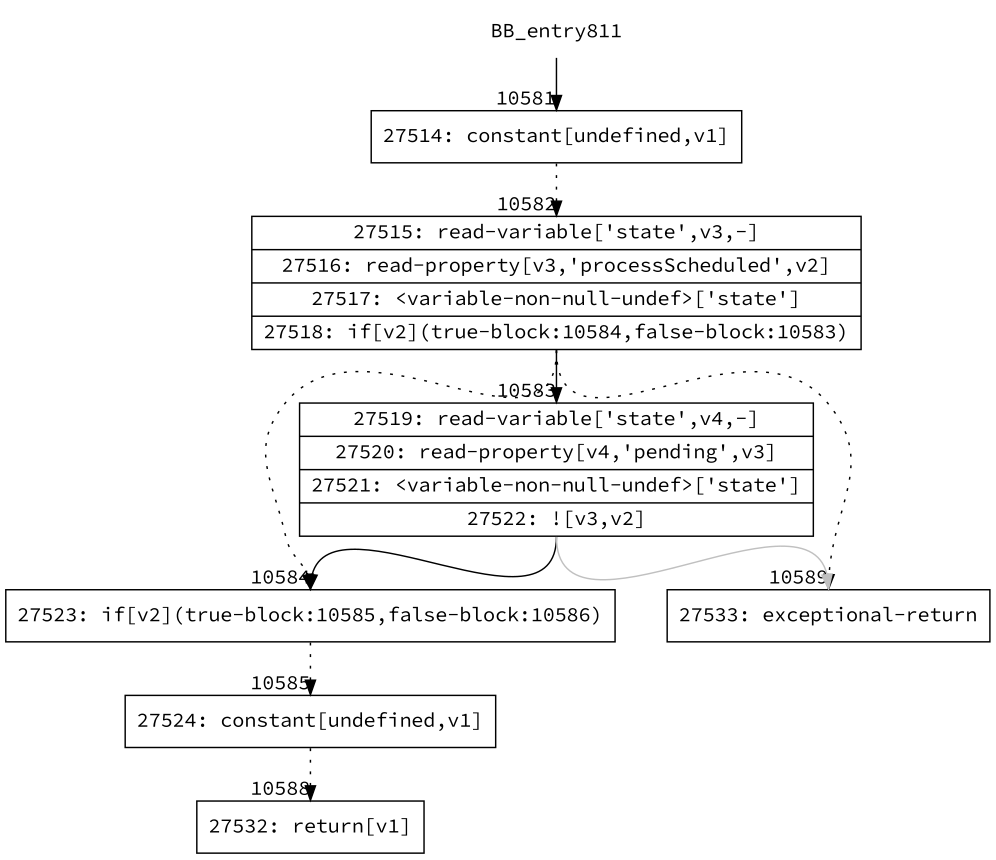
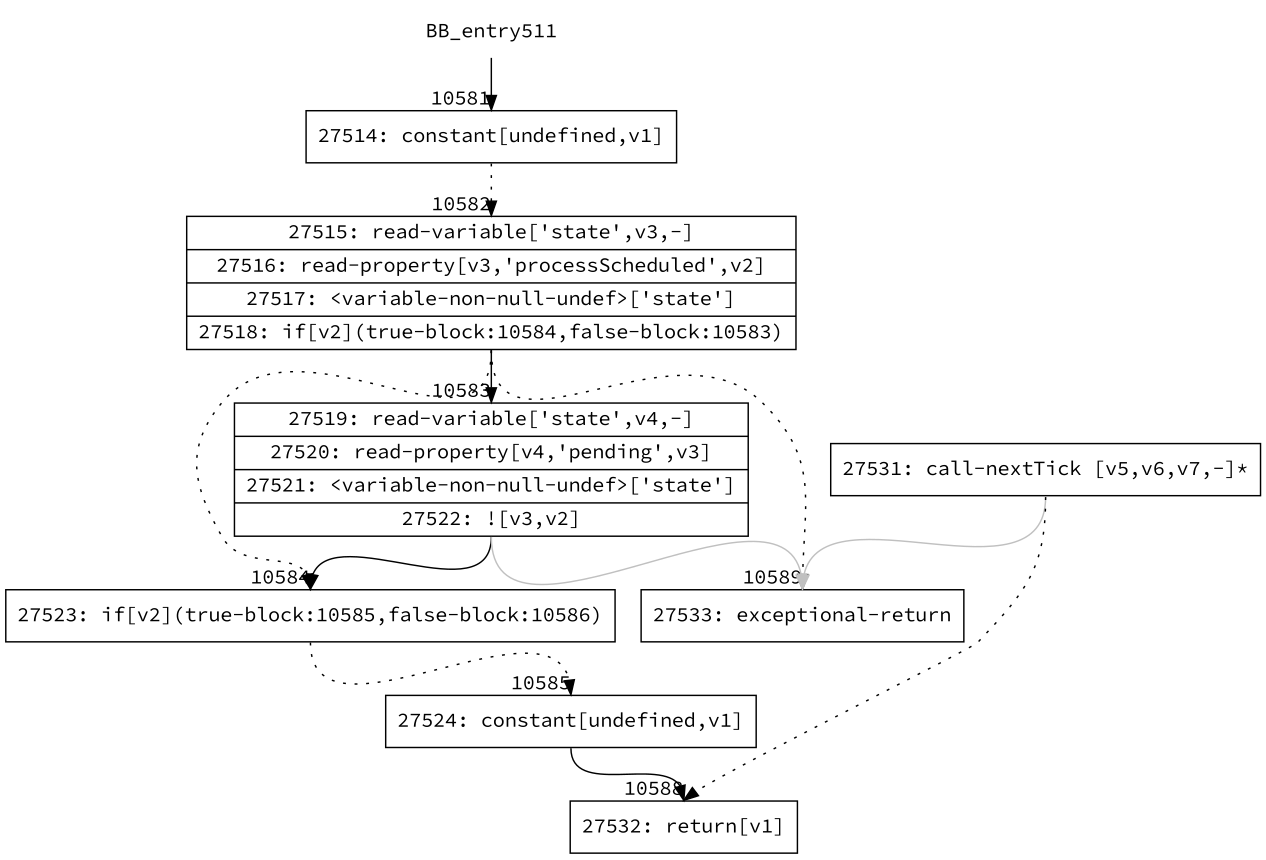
node "BB_entry811": label "BB_entry811" -> "BB_entry511"
node "27531: call-nextTick [v5,v6,v7,-]*": added
edge "27524: constant[undefined,v1]" -> "27532: return[v1]": style dotted -> solid
